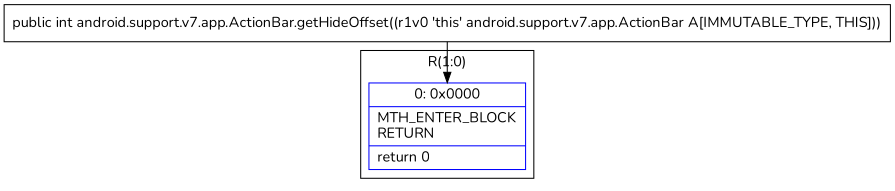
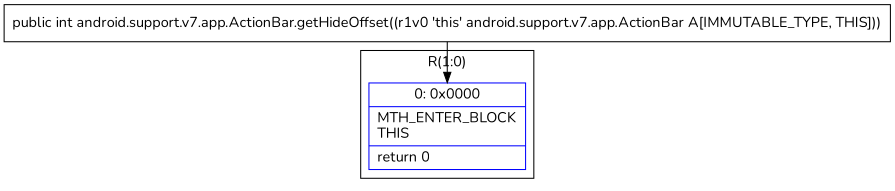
node "0: 0x0000": text "RETURN" -> "THIS"
